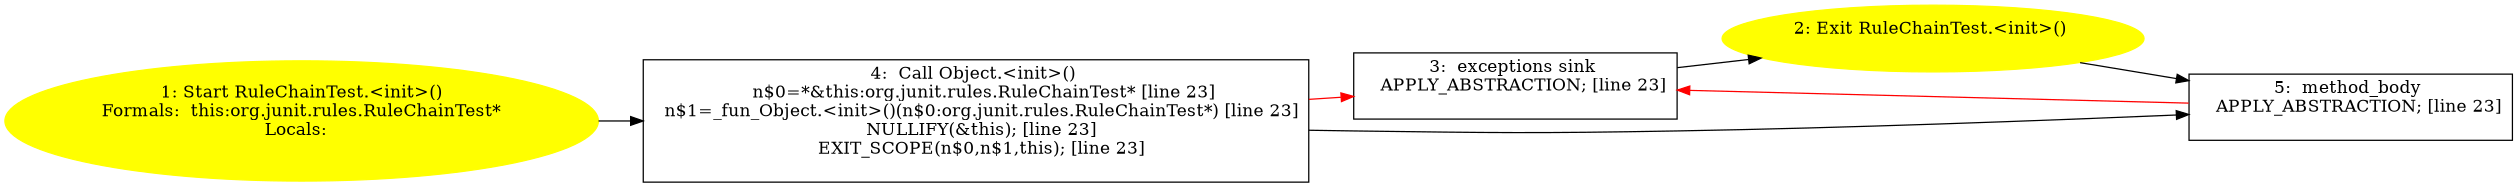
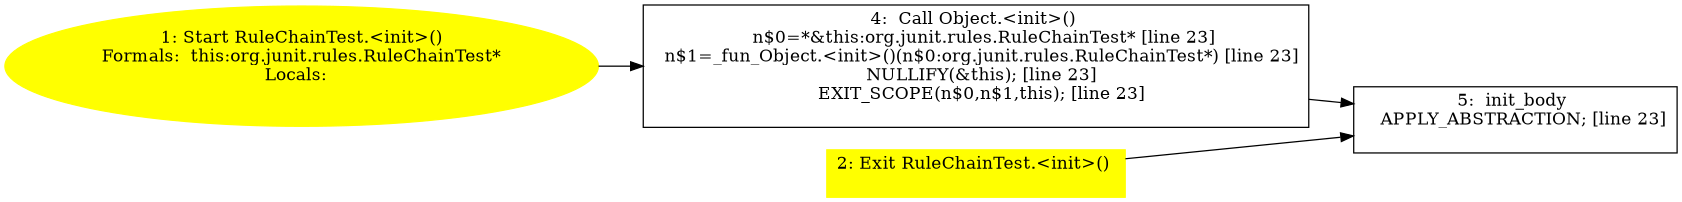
node "2: Exit RuleChainTest.<init>()": shape ellipse -> box
node "3:  exceptions sink APPLY_ABSTRACTION; [line 23]": removed
node "5:  method_body APPLY_ABSTRACTION; [line 23]": label "5:  method_body APPLY_ABSTRACTION; [line 23]" -> "5:  init_body APPLY_ABSTRACTION; [line 23]"
